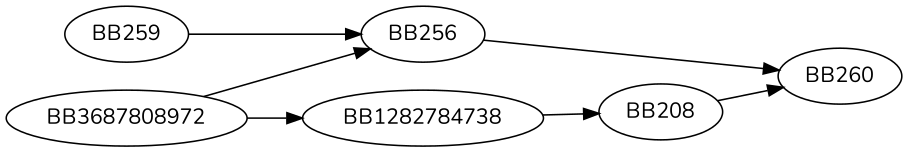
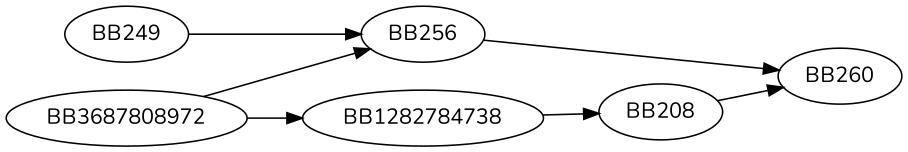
node "BB259": label "BB259" -> "BB249"
